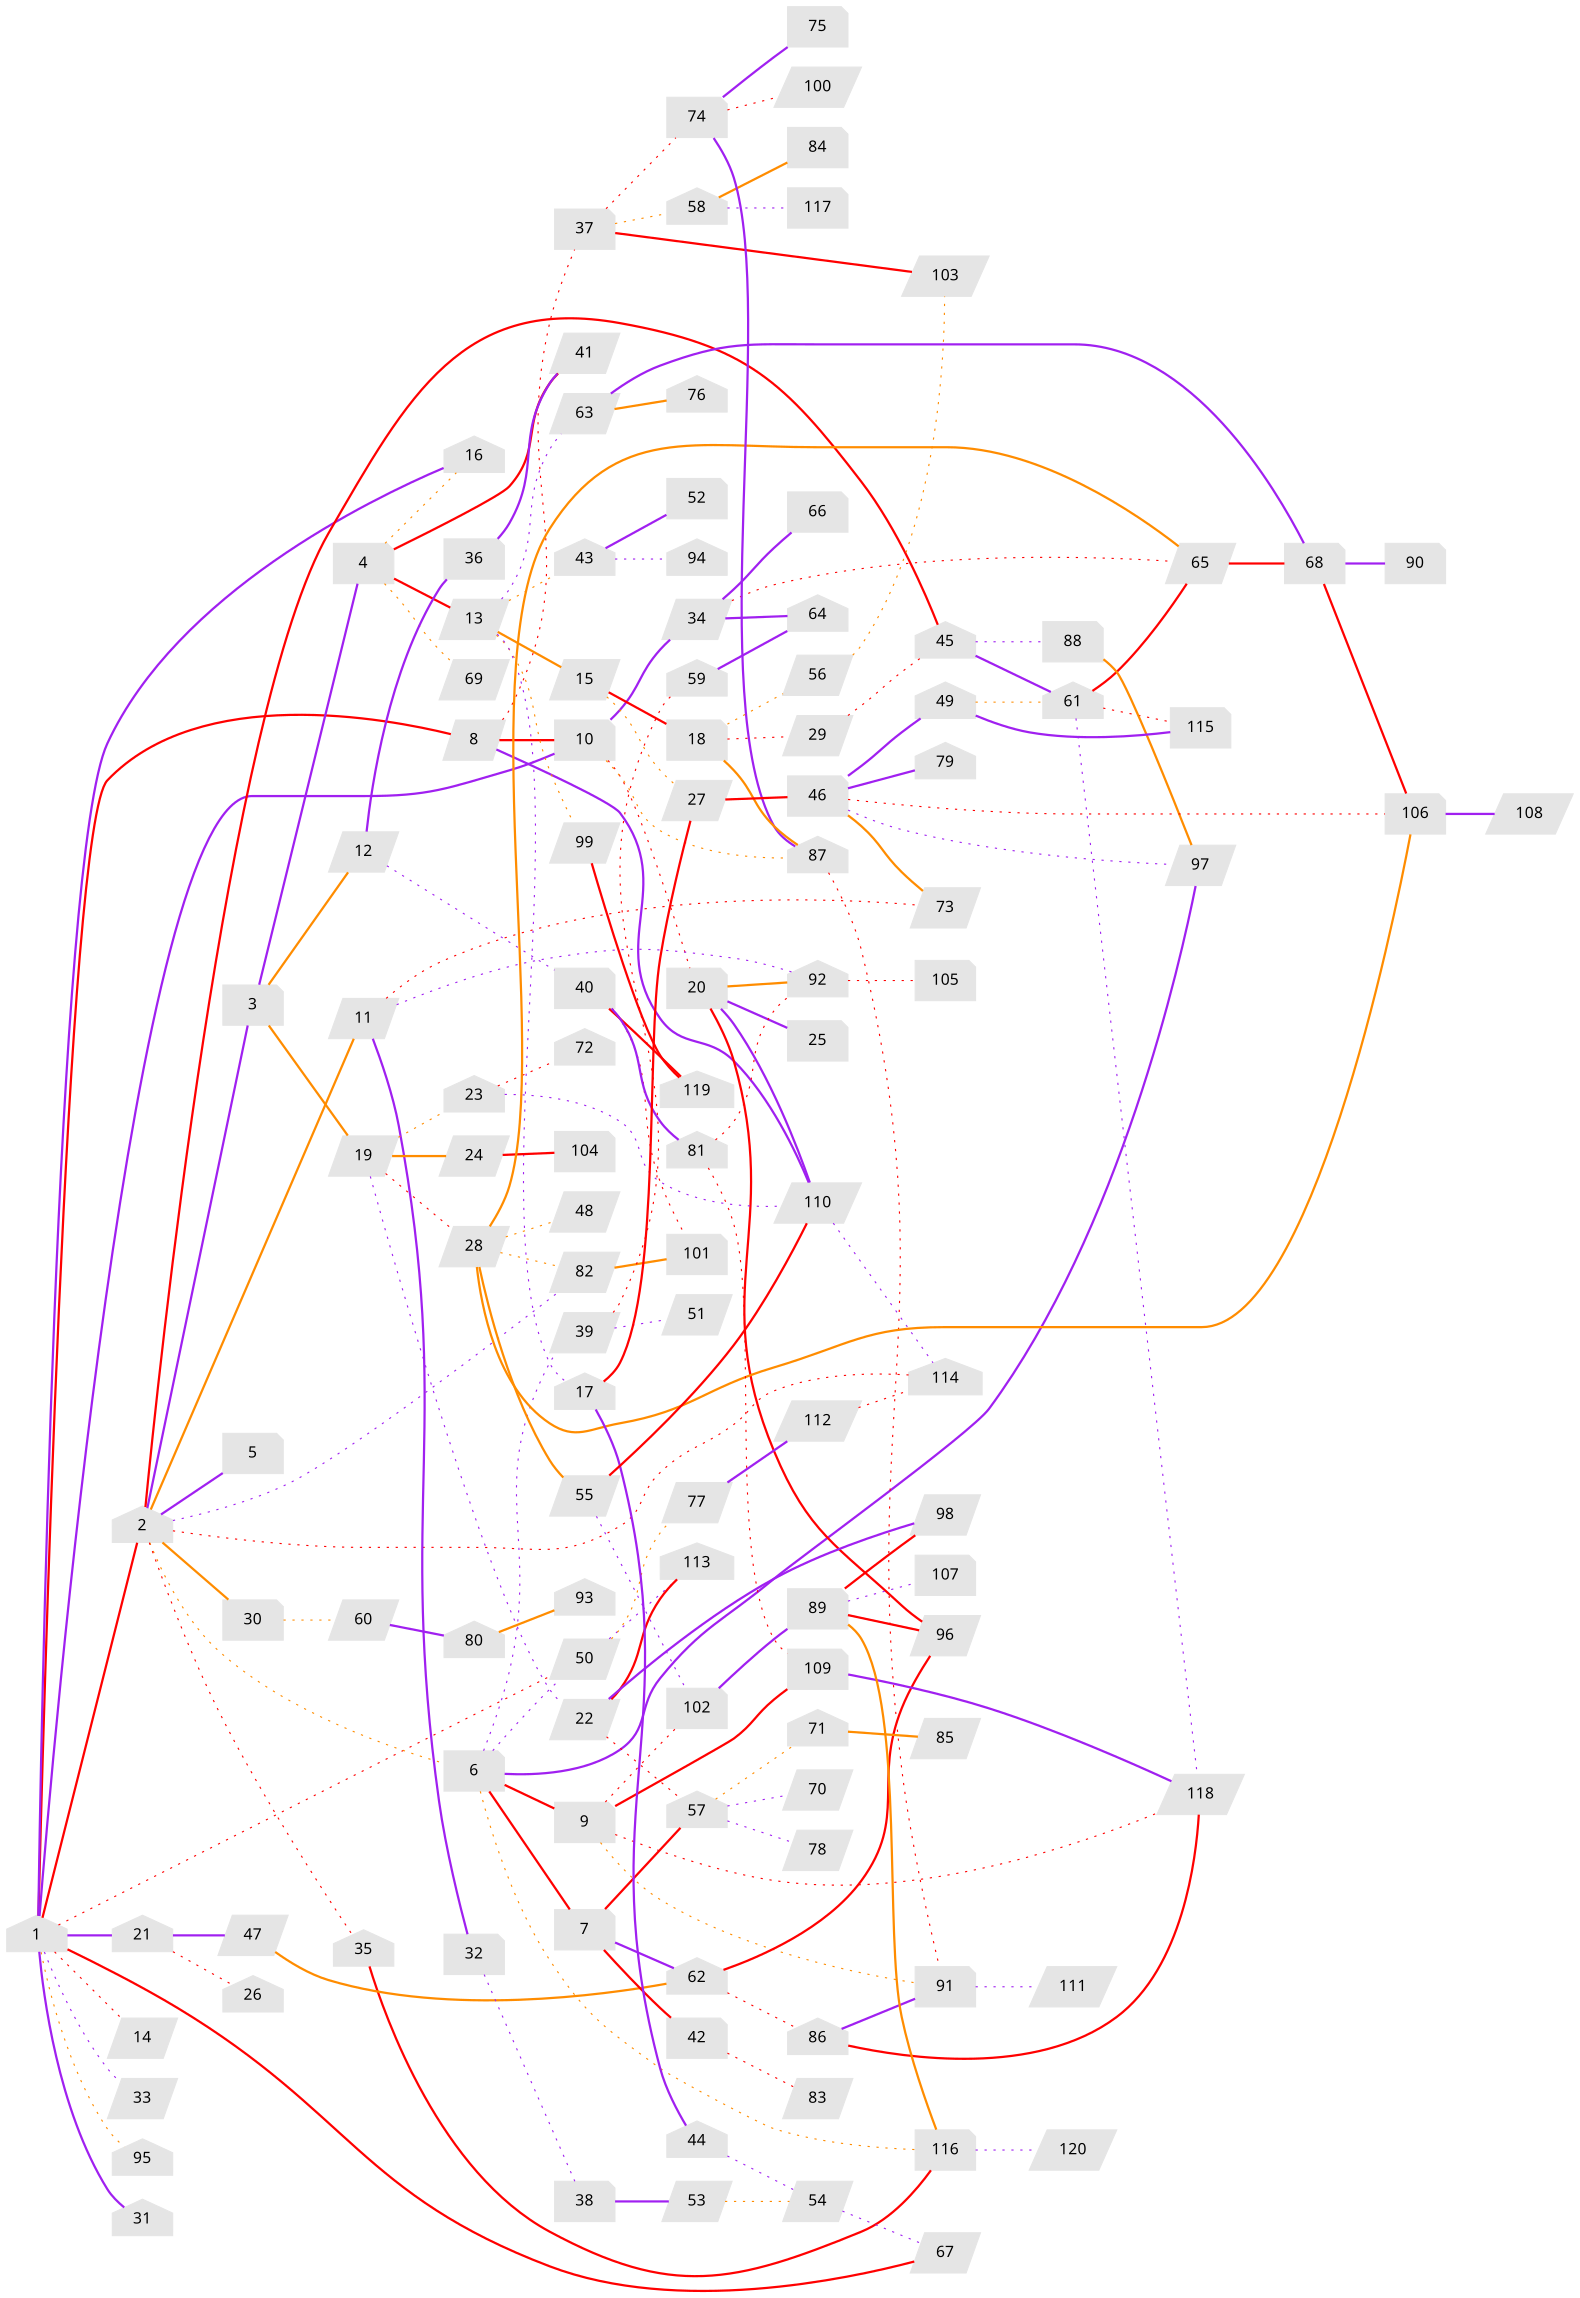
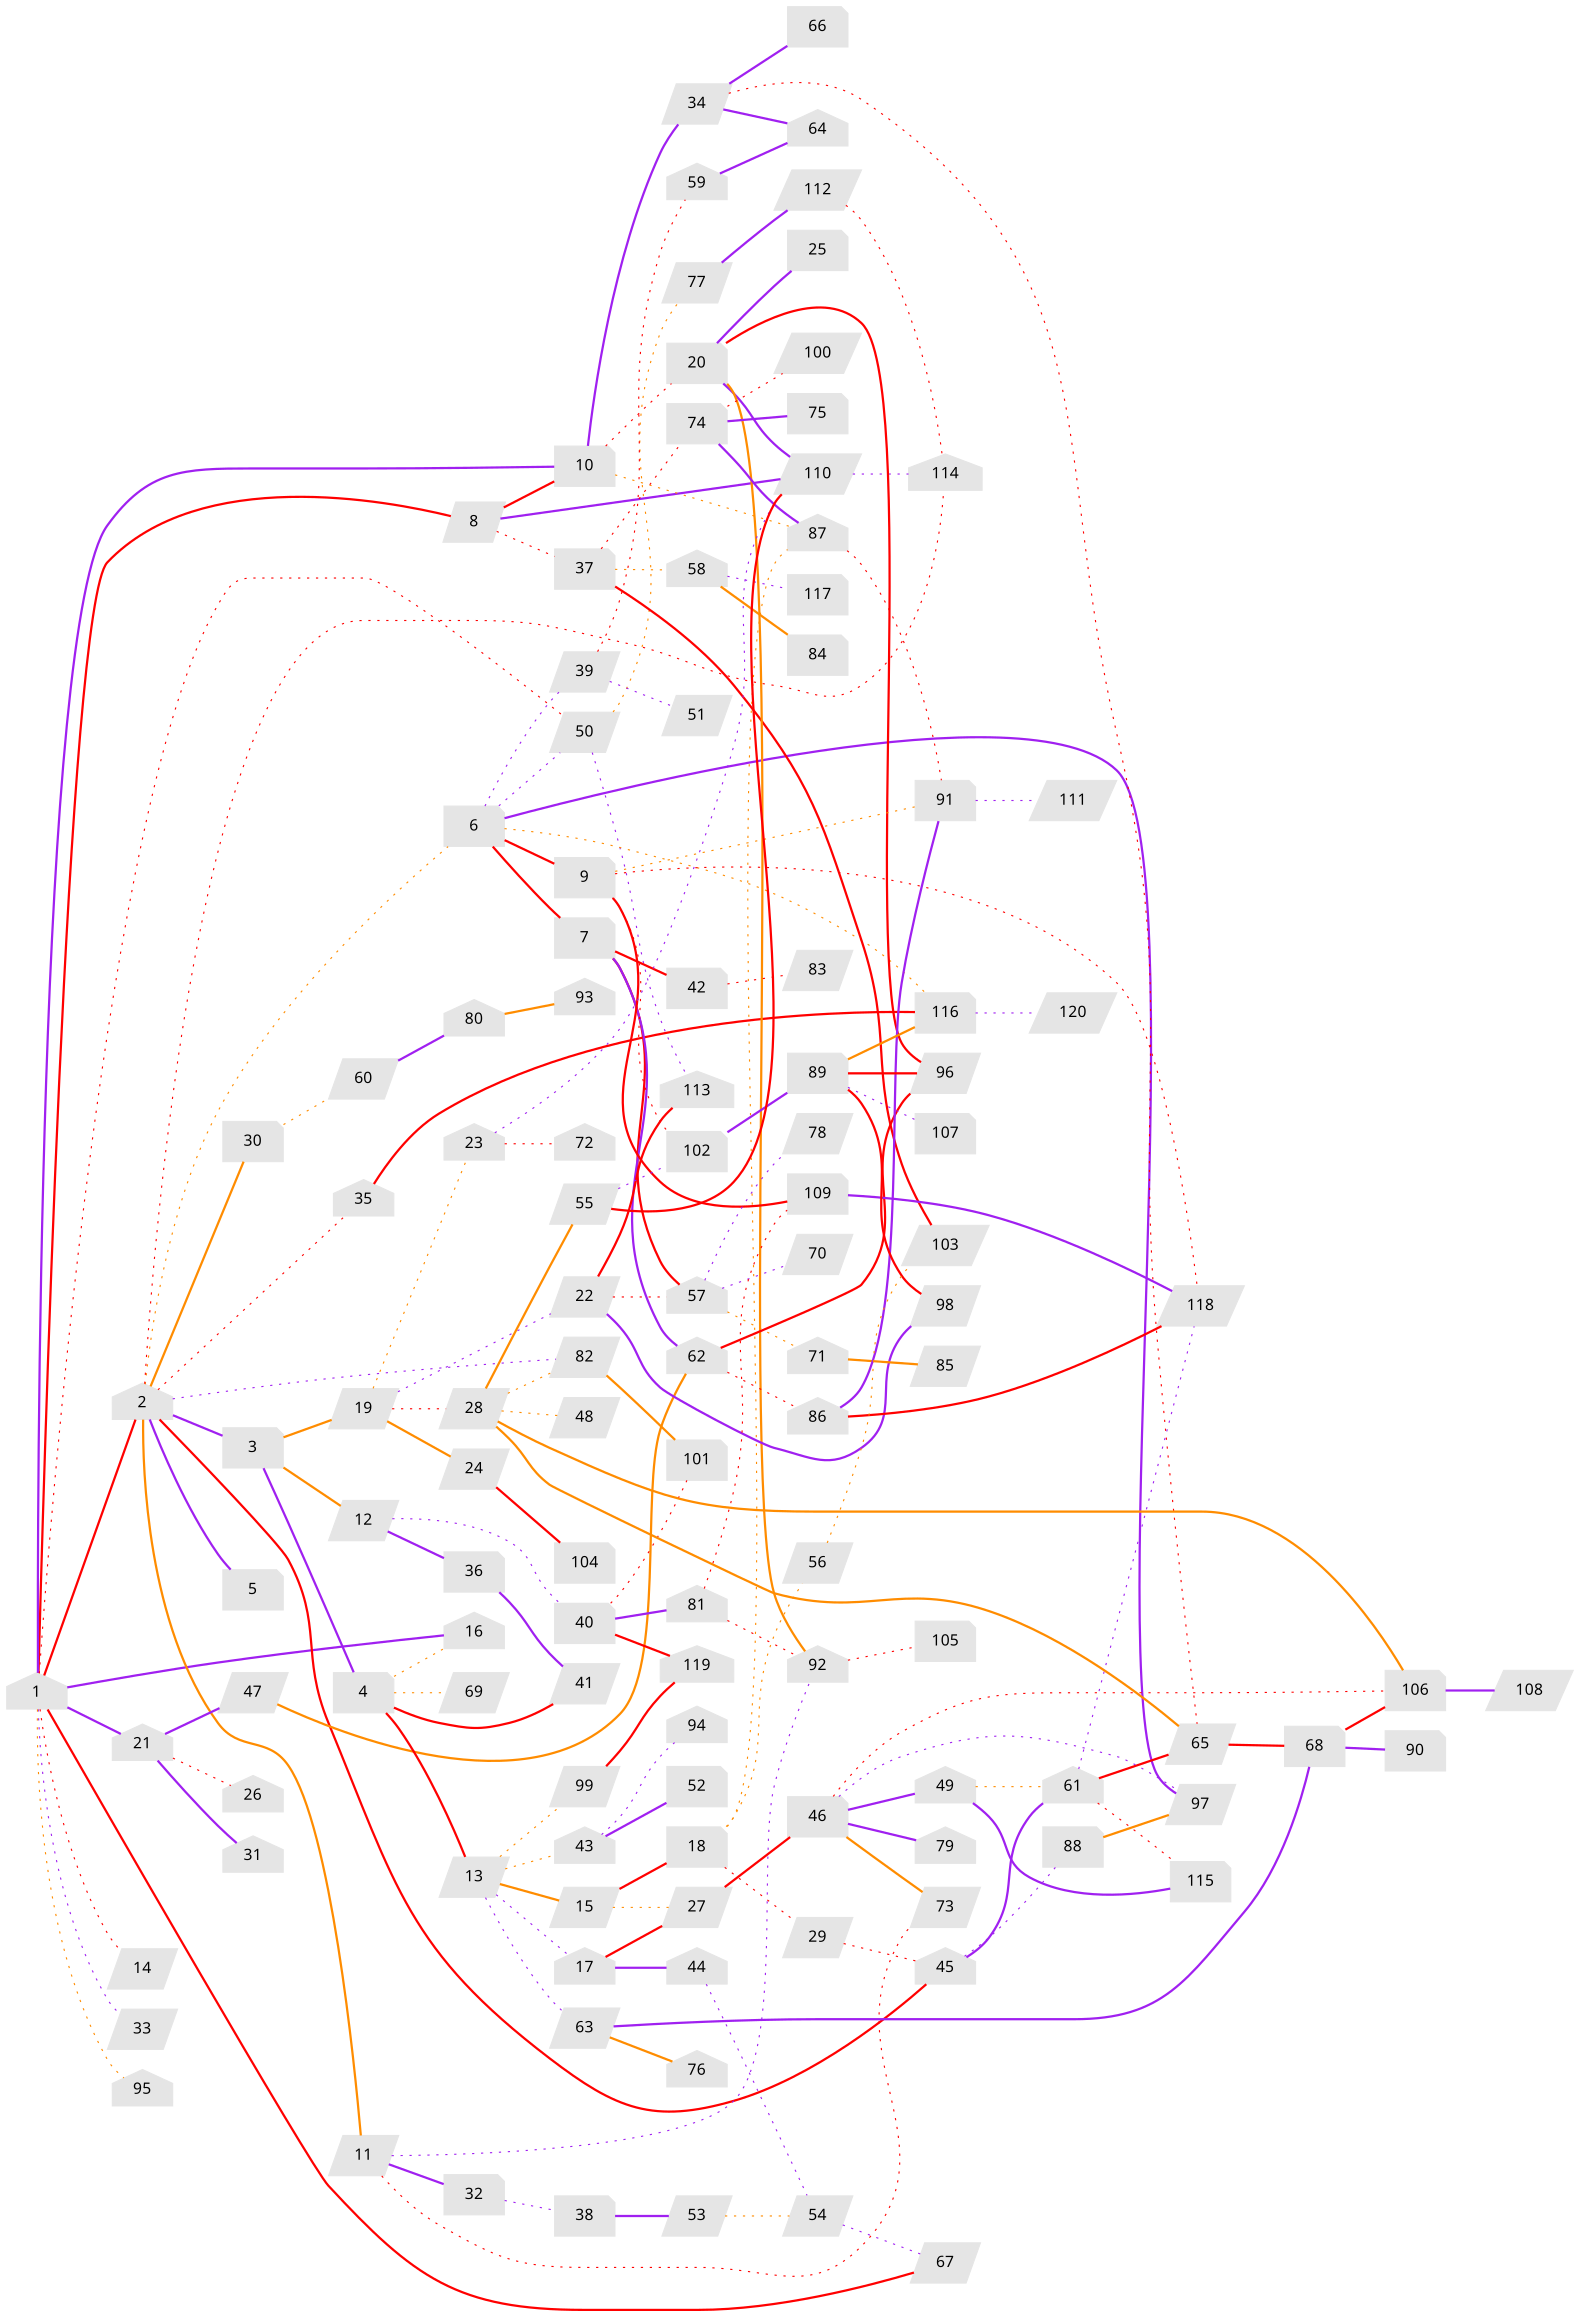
edge "18" -- "87": style bold -> dotted
edge "1" -- "31": now "21" -- "31"
